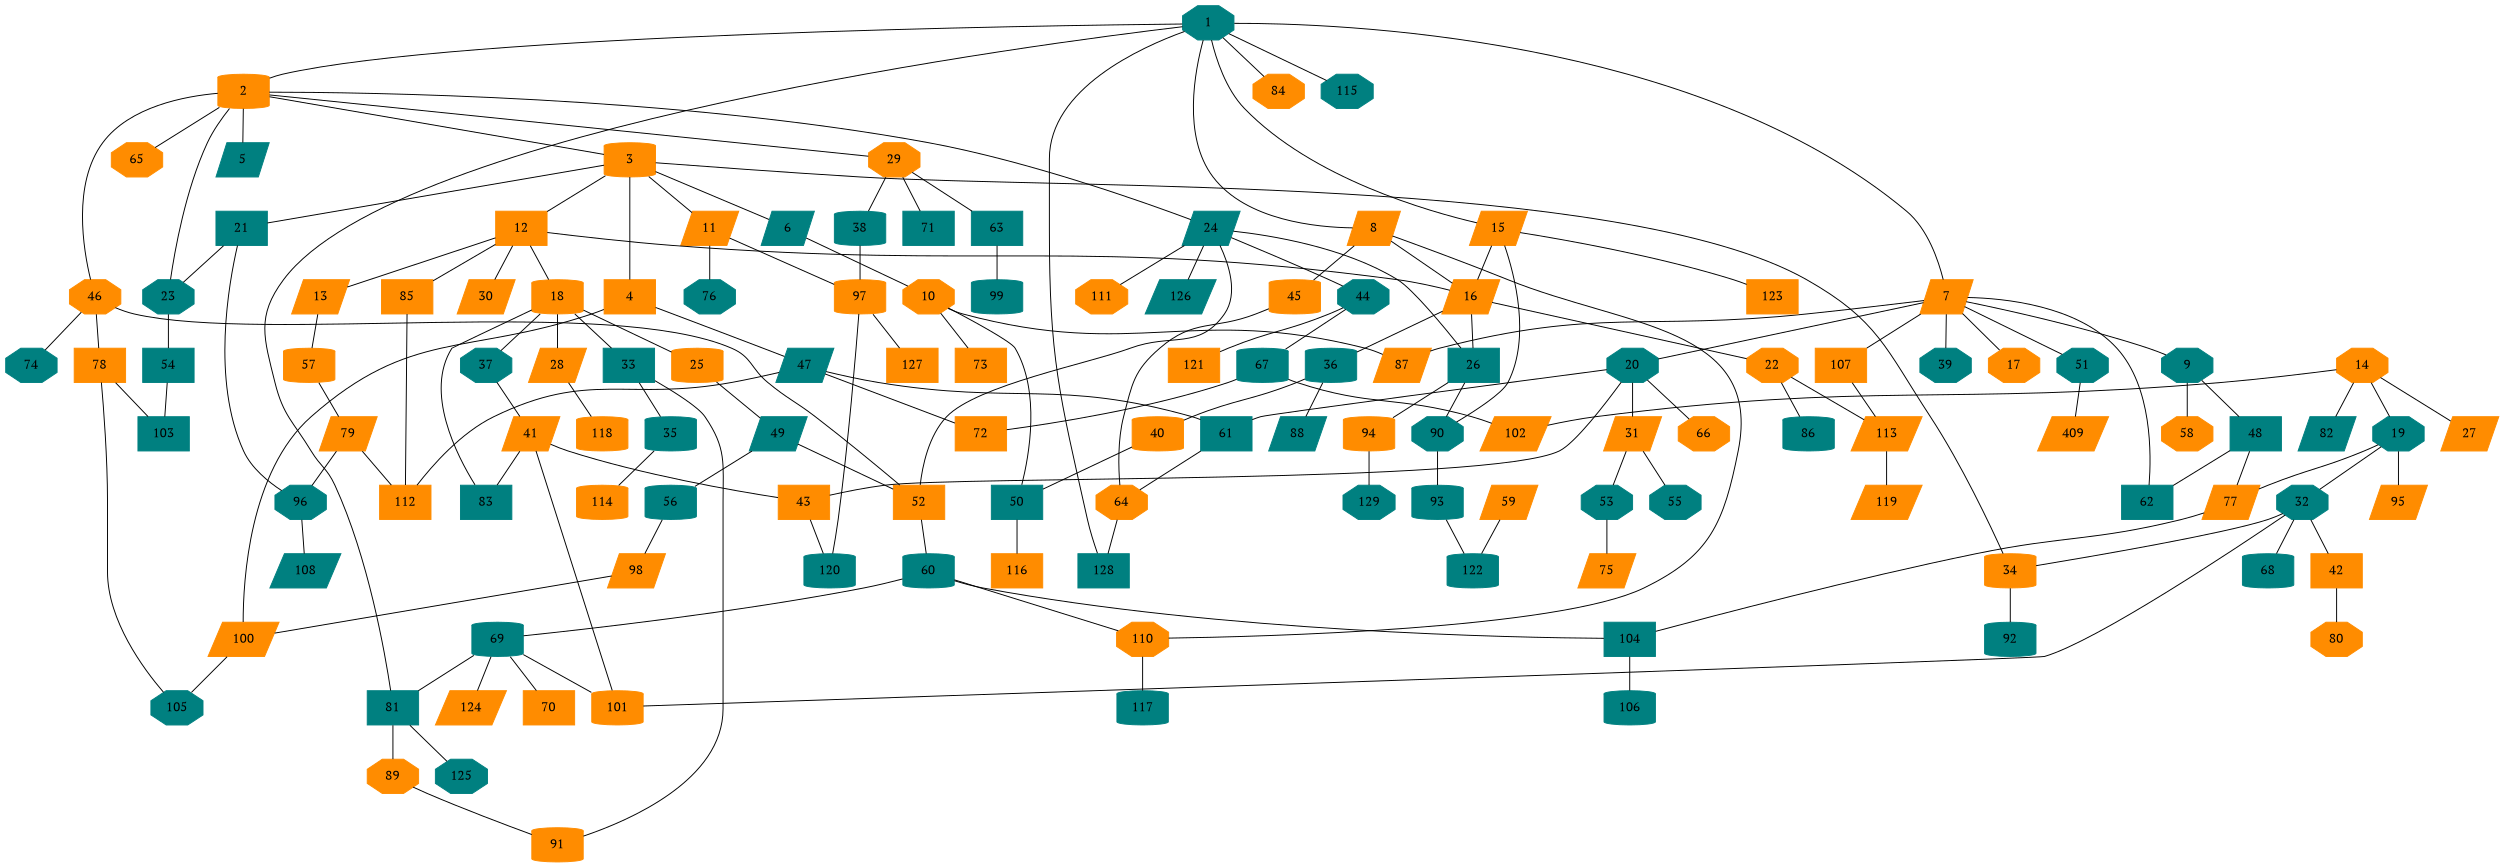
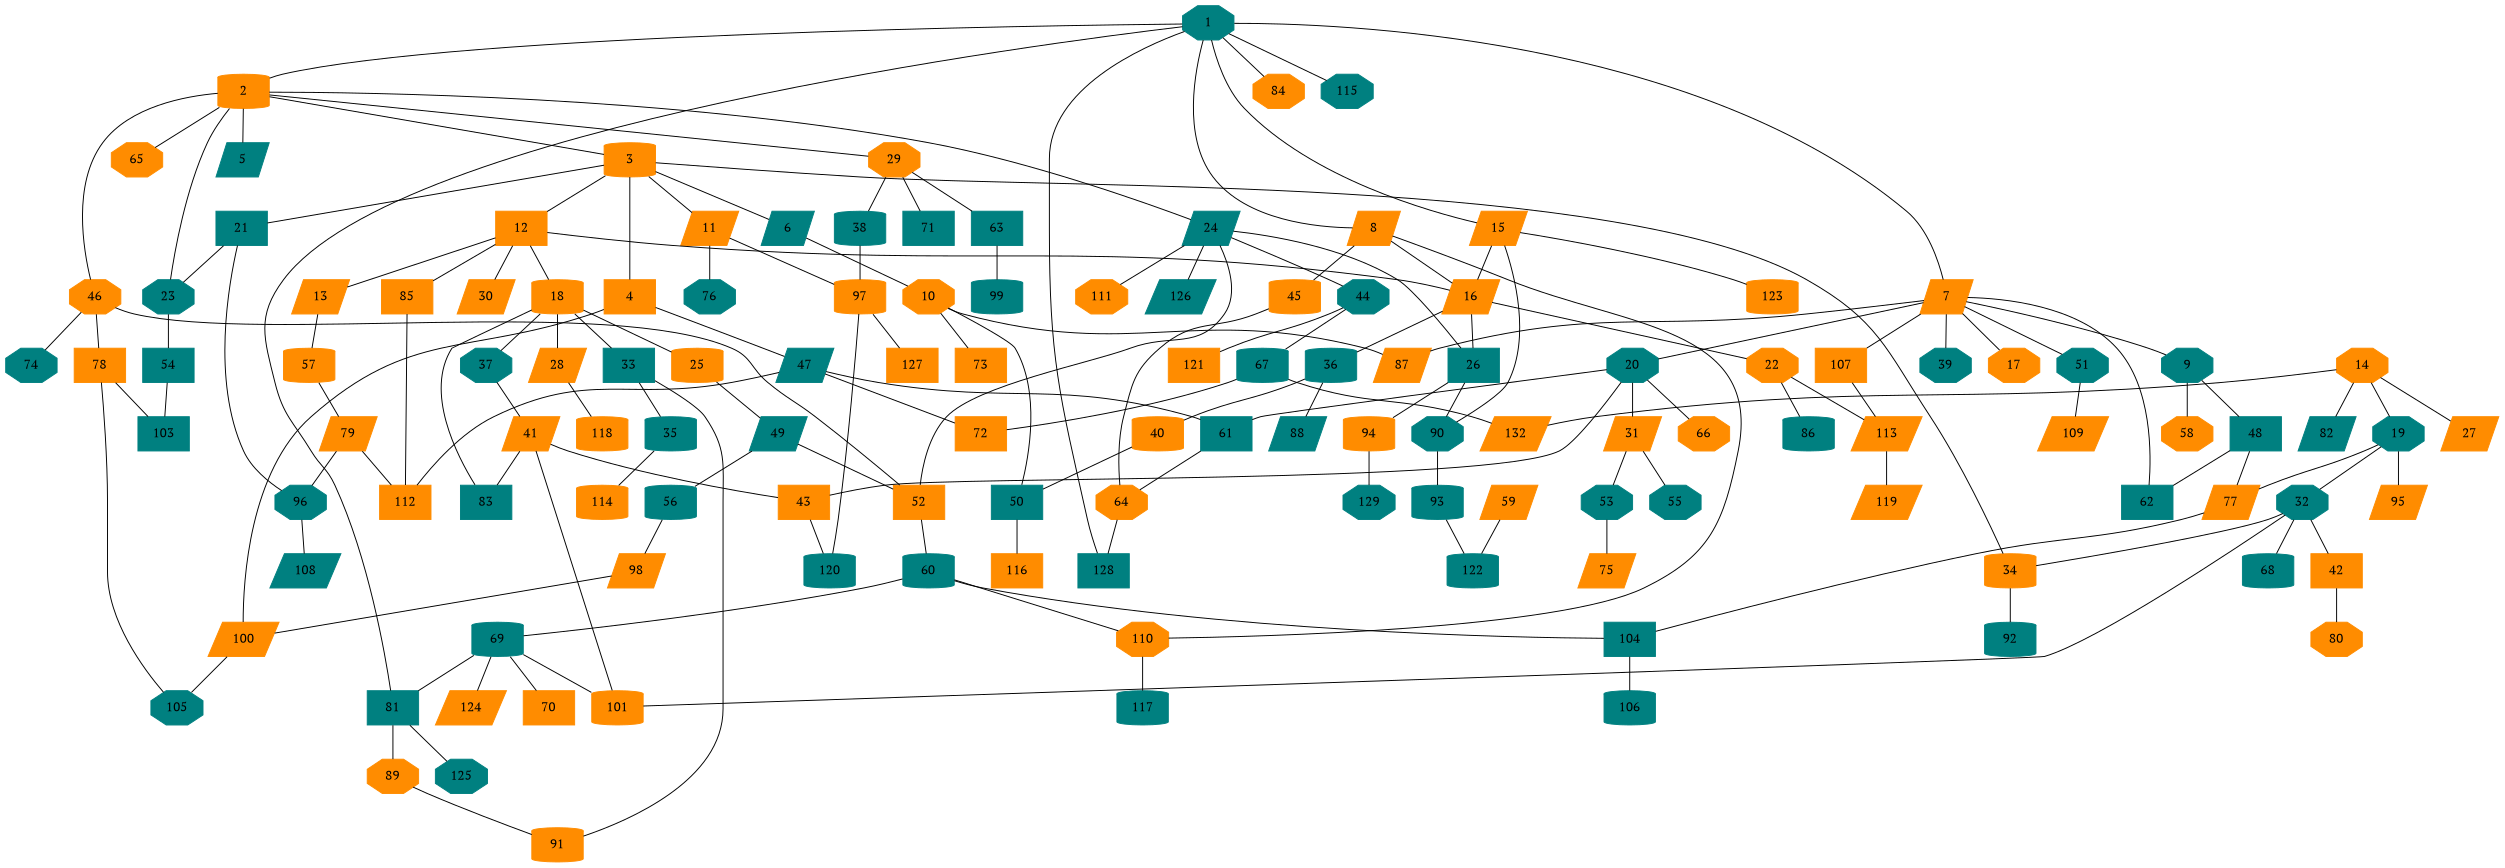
node "123": shape box -> cylinder
node "102": label "102" -> "132"
node "409": label "409" -> "109"
